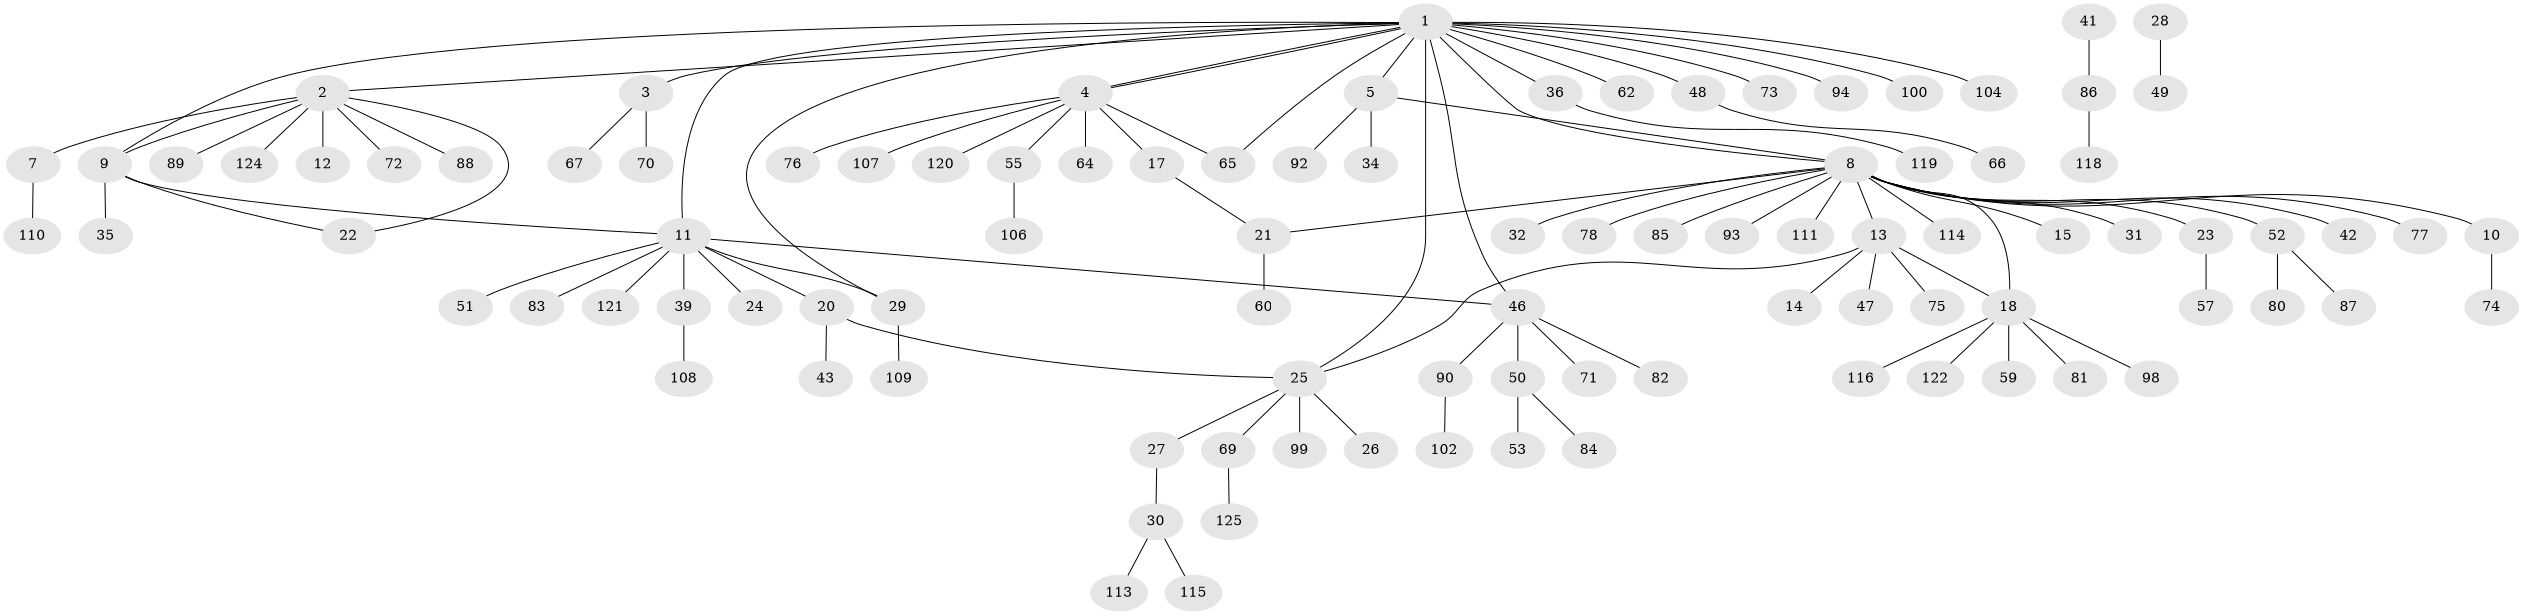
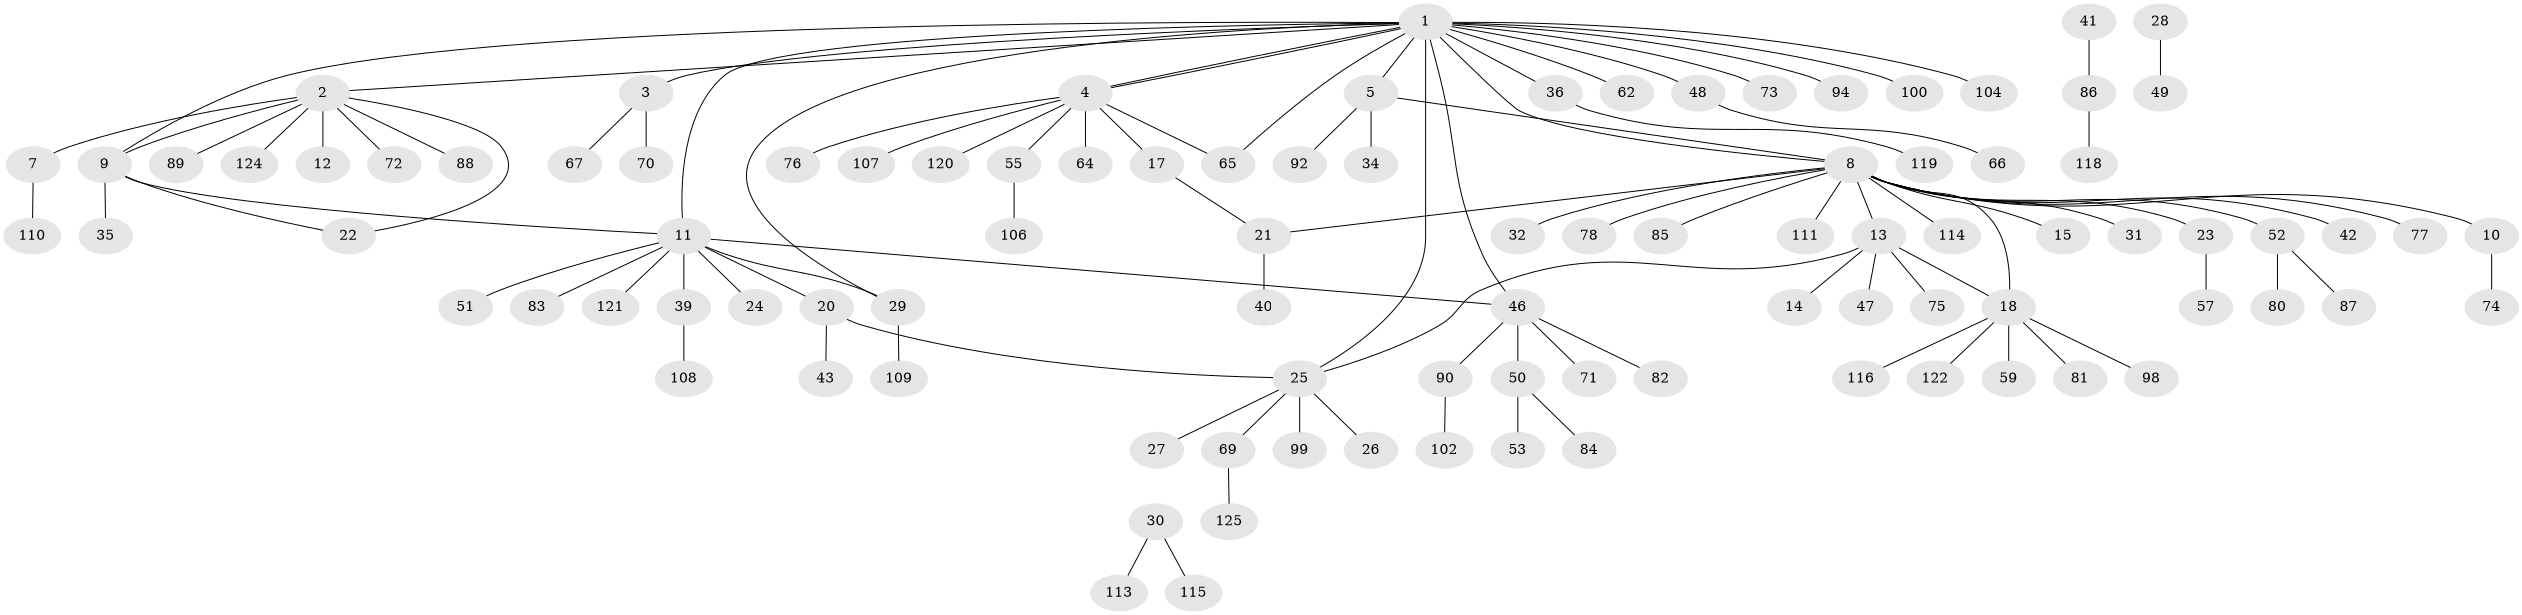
node "93": removed
node "60": label "60" -> "40"
edge "27" -- "30": removed
